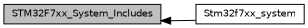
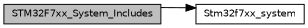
edge "Stm32f7xx_system" -> "STM32F7xx_System_Includes": reversed
